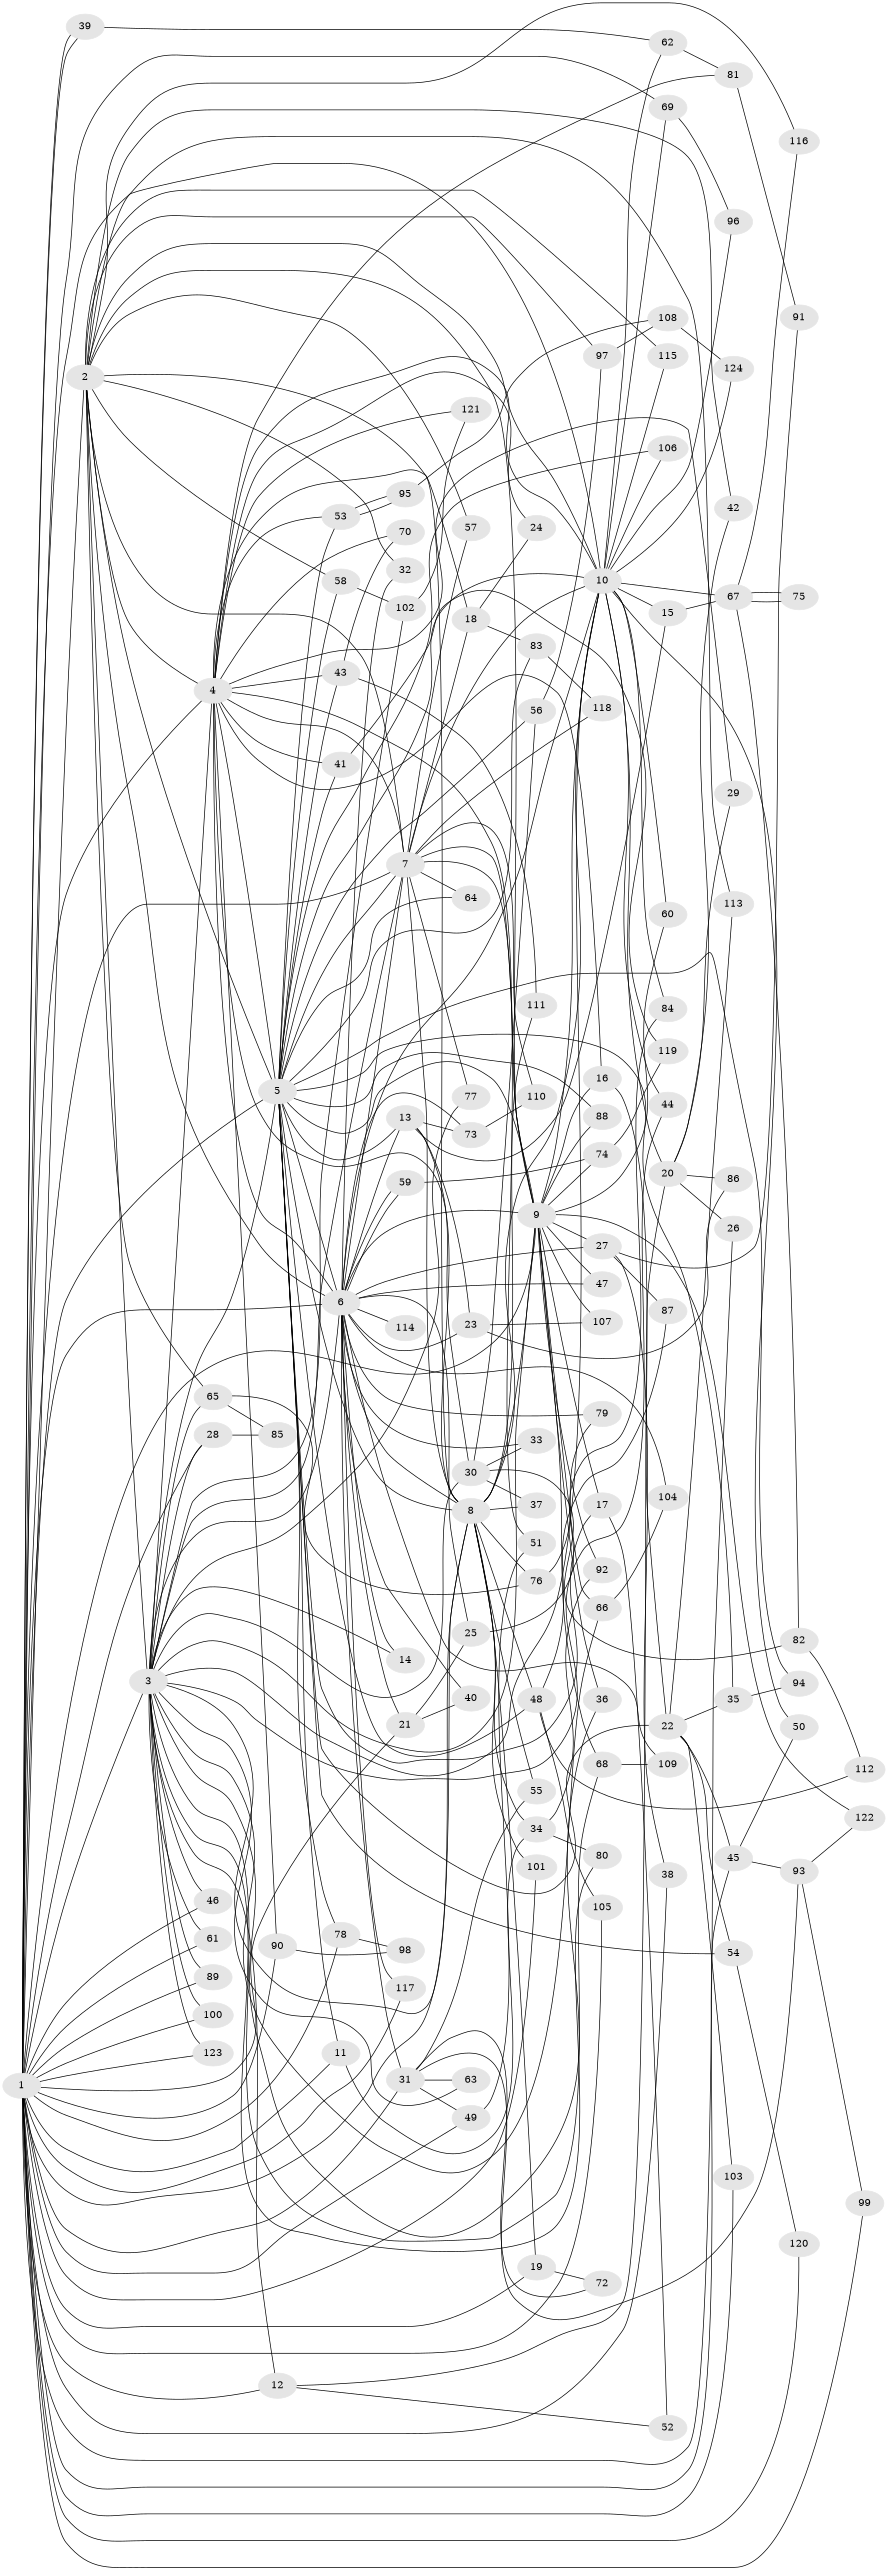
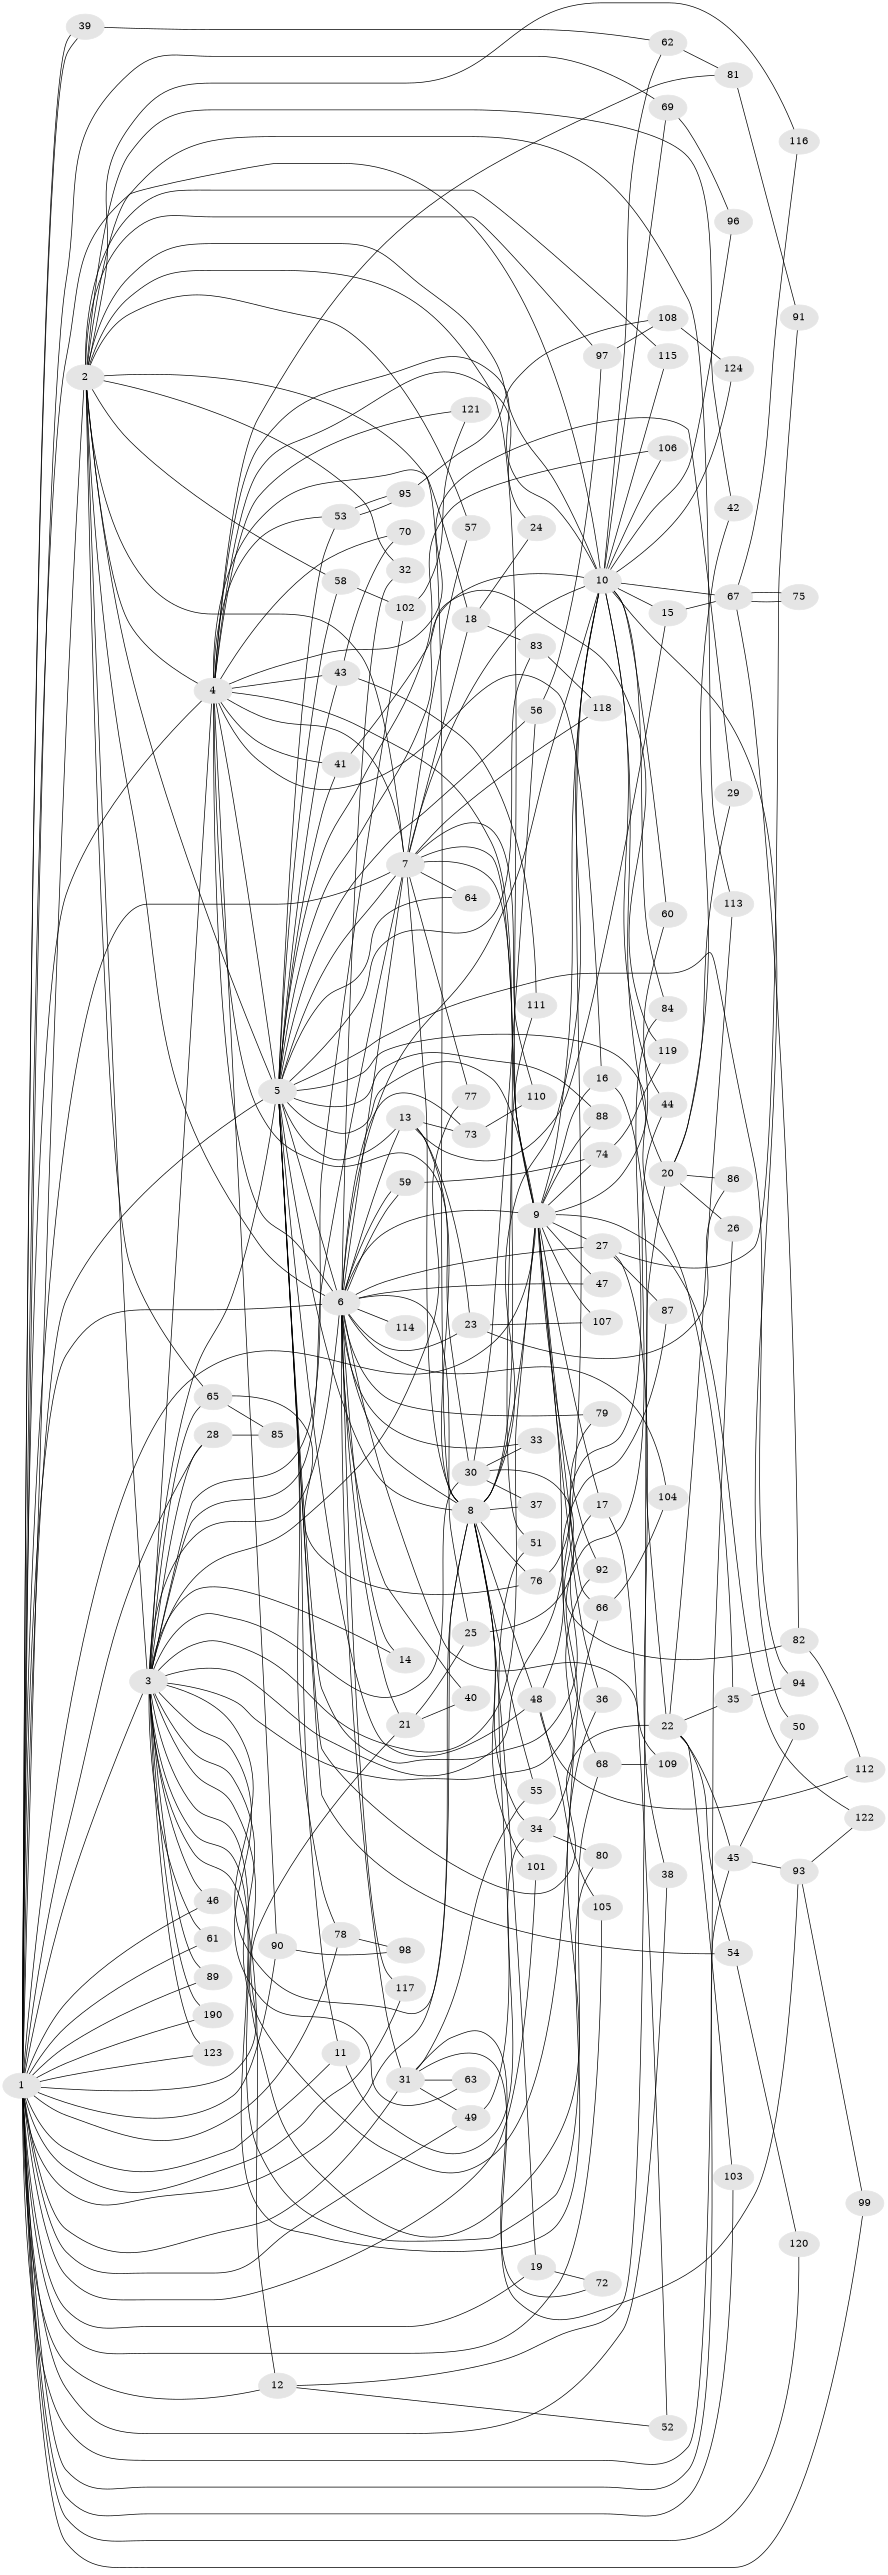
node "100": label "100" -> "190"
